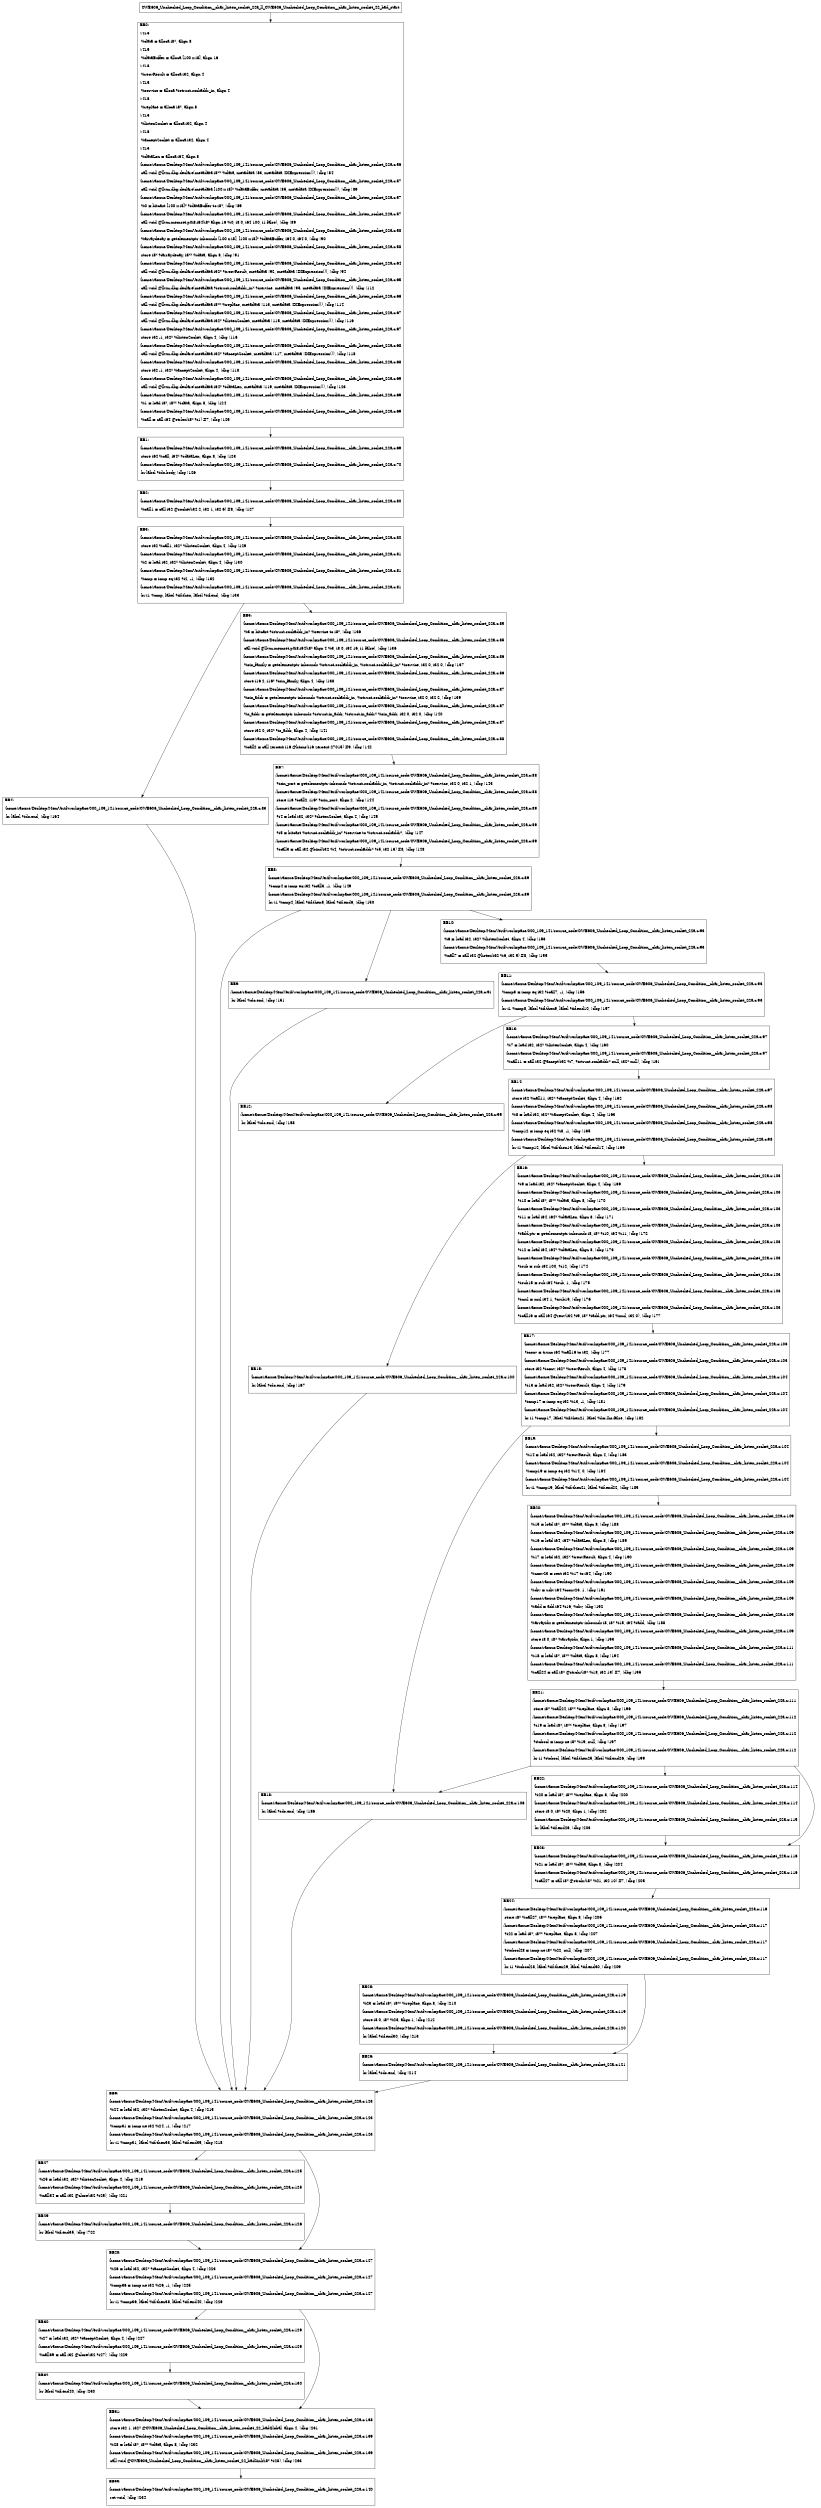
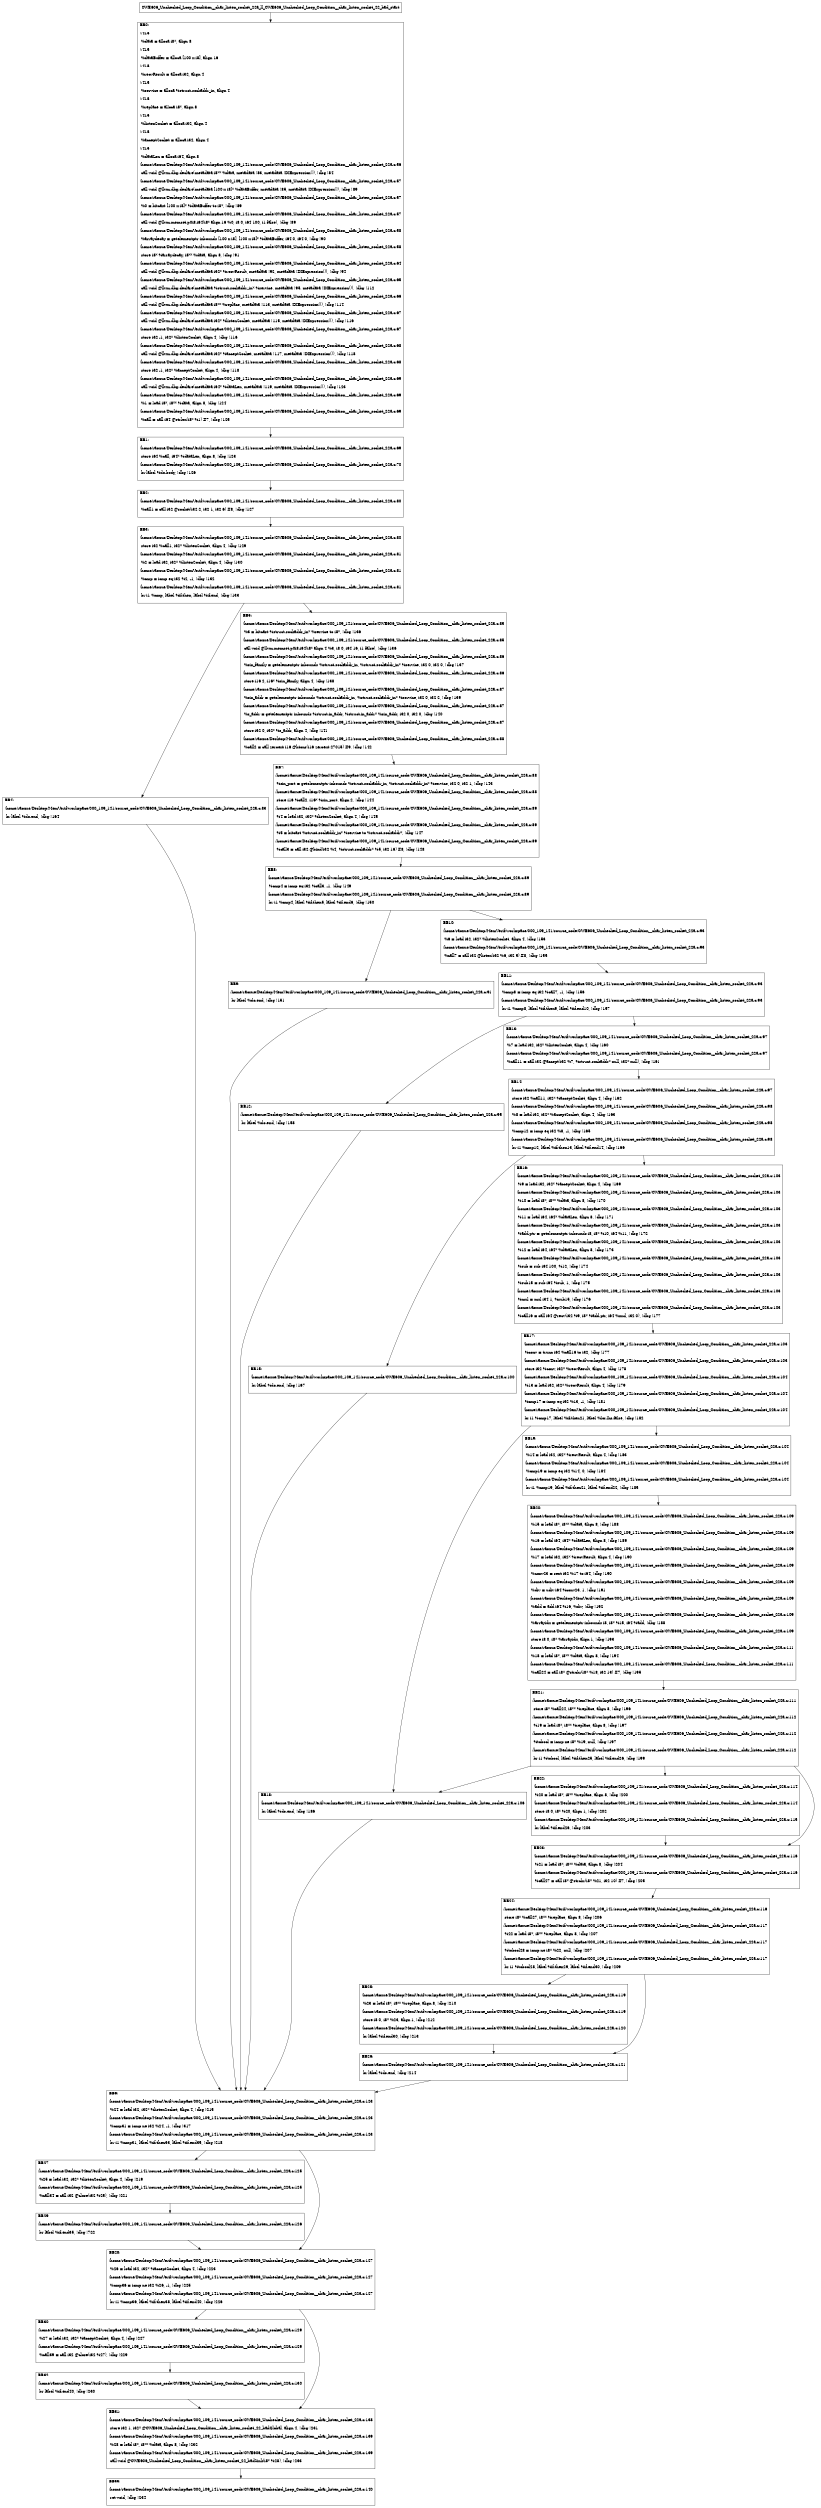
edge "BB8:" -> "BB6:": now "BB12:" -> "BB6:"
edge "BB24:" -> "BB25:": added
node "BB6:": text "%cmp31 = icmp ne i32 %24, -1, !dbg !217" -> "%cmp31 = icmp ne i32 %24, -1, !dbg !317"
